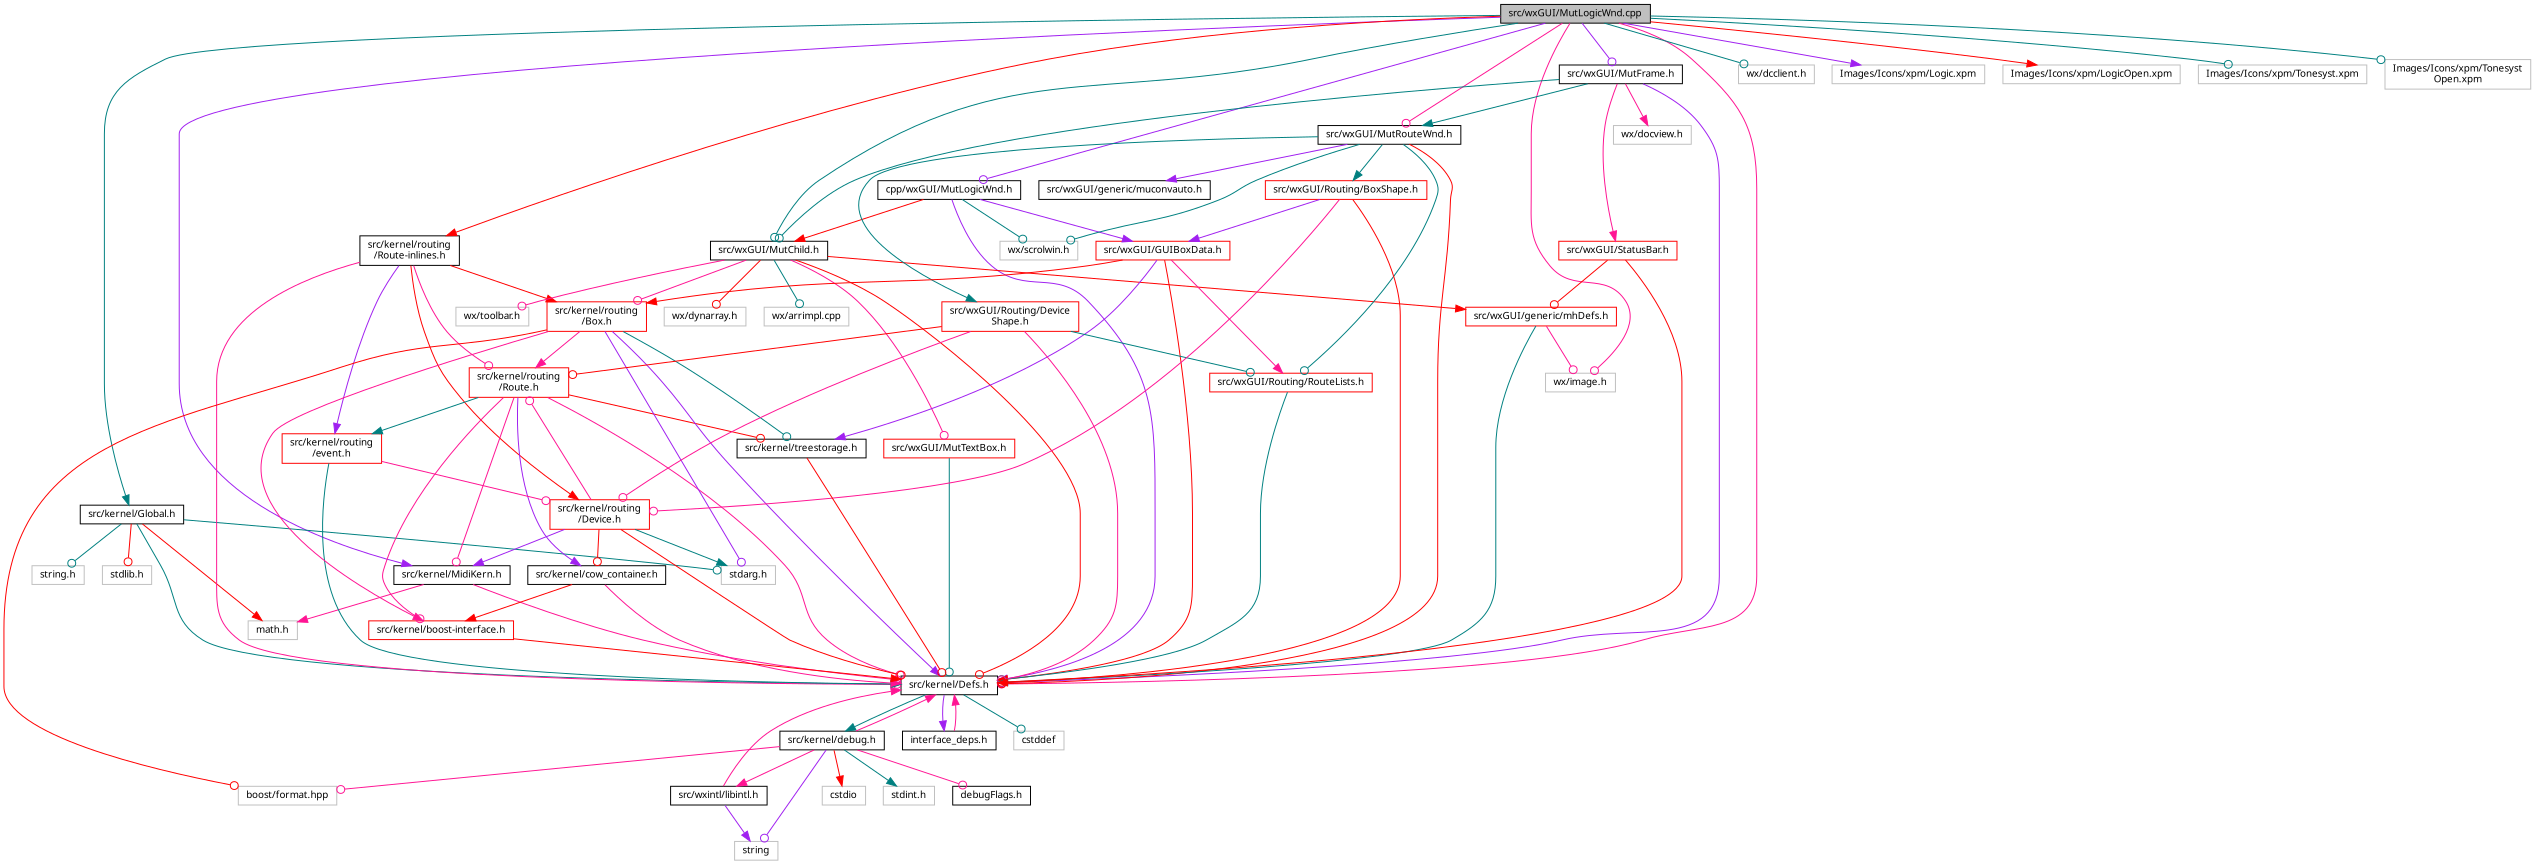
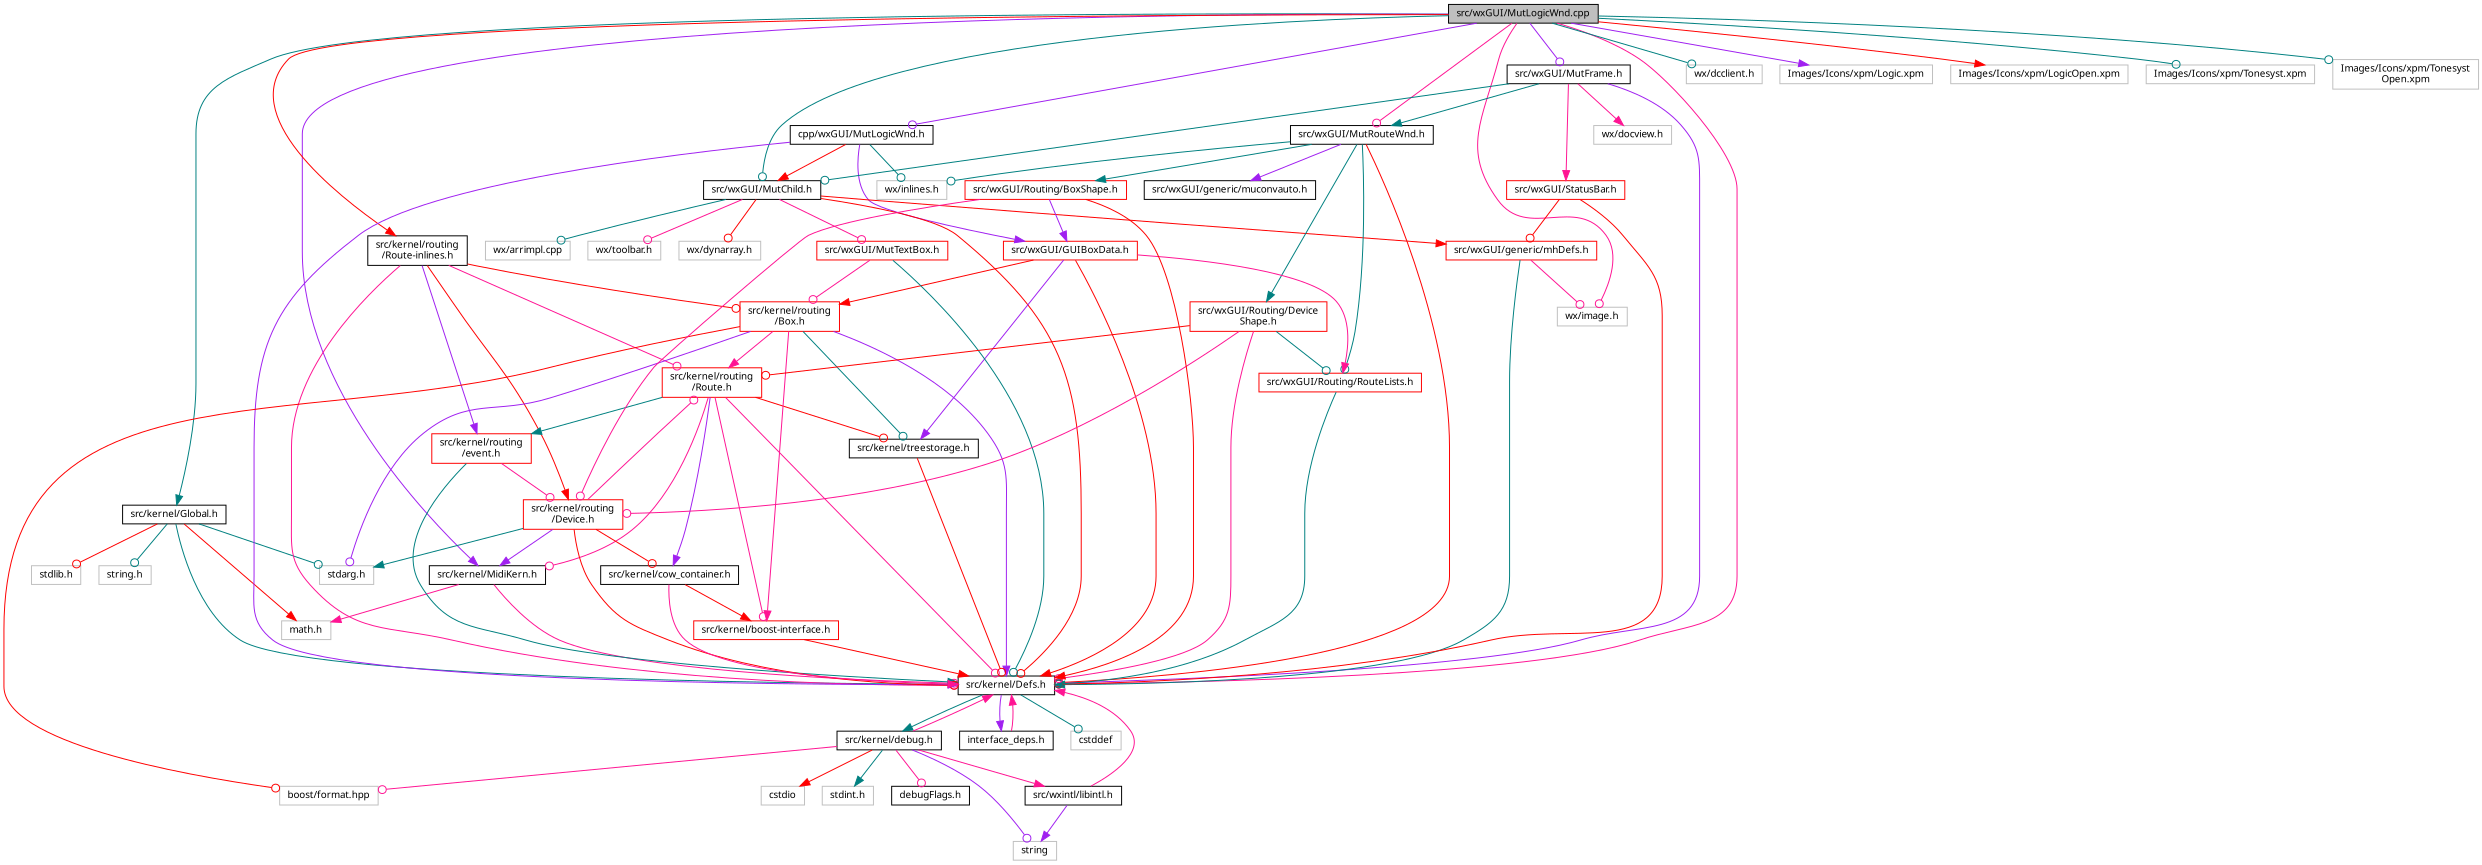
node "wx/scrolwin.h": label "wx/scrolwin.h" -> "wx/inlines.h"
edge "src/wxGUI/MutChild.h" -> "src/kernel/routing /Box.h": now "src/wxGUI/MutTextBox.h" -> "src/kernel/routing /Box.h"
edge "src/kernel/routing /Route-inlines.h" -> "src/kernel/routing /Box.h": arrowhead normal -> odot
